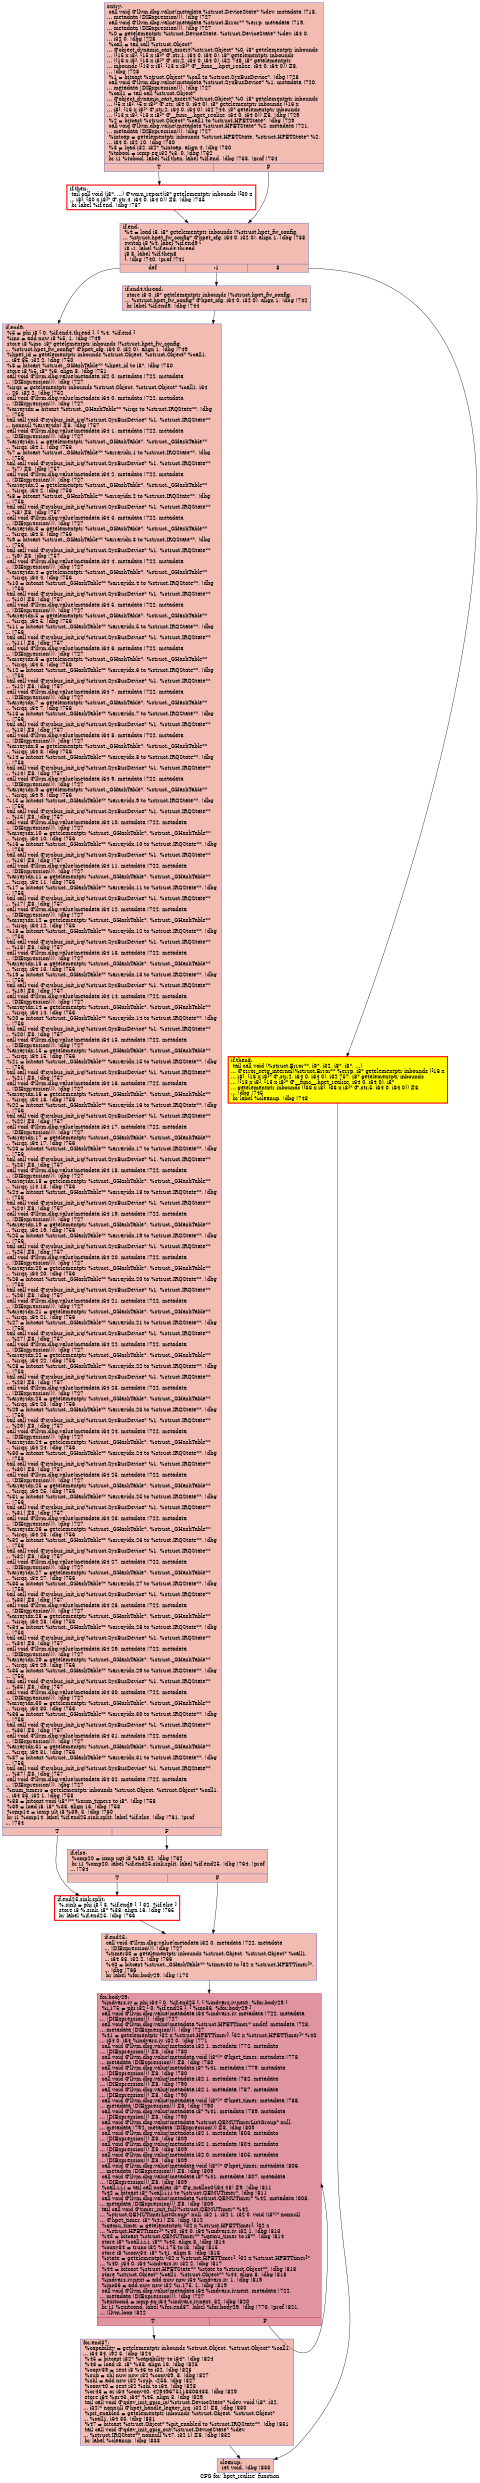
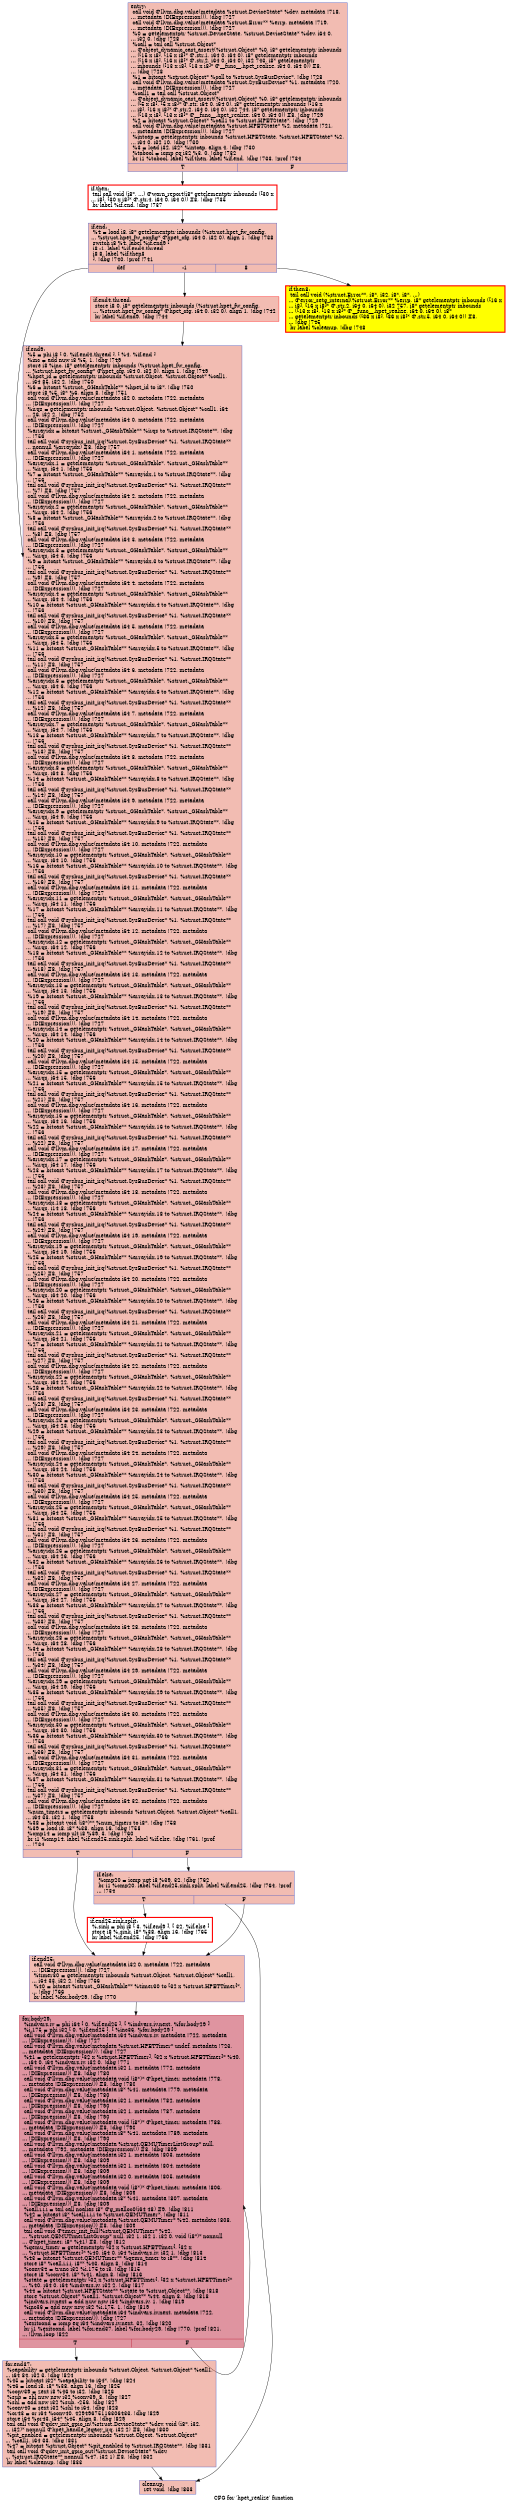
edge "entry:" -> "if.end:": removed
node "if.end4.thread:": color #3d50c3ff -> red
edge "if.then8:" -> "cleanup:": now "if.else:" -> "cleanup:"
edge "if.end9:" -> "if.end25.sink.split:": now "if.end9:" -> "if.end25:"
node "if.end25:": text "br label %for.body29, !dbg !170" -> "br label %for.body29, !dbg !770"
node "for.end37:": text "... i64 84, i92 3, !dbg !824" -> "... i64 84, i32 3, !dbg !824"
